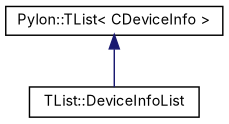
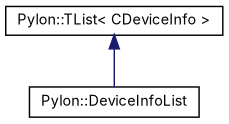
node "TList::DeviceInfoList": label "TList::DeviceInfoList" -> "Pylon::DeviceInfoList"
